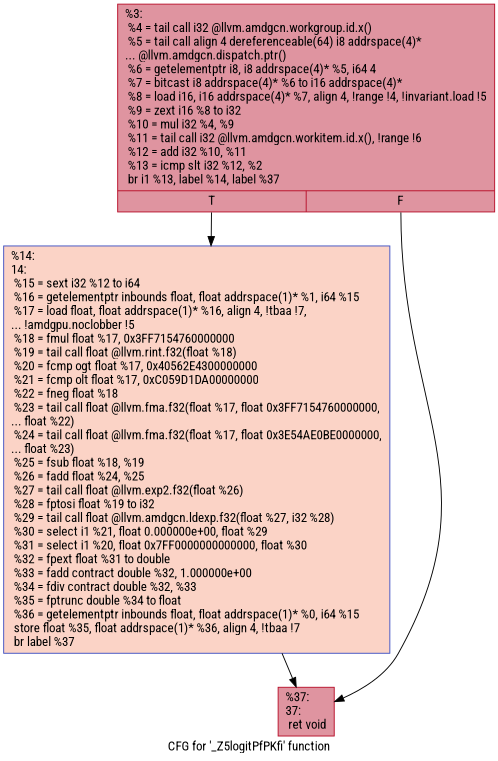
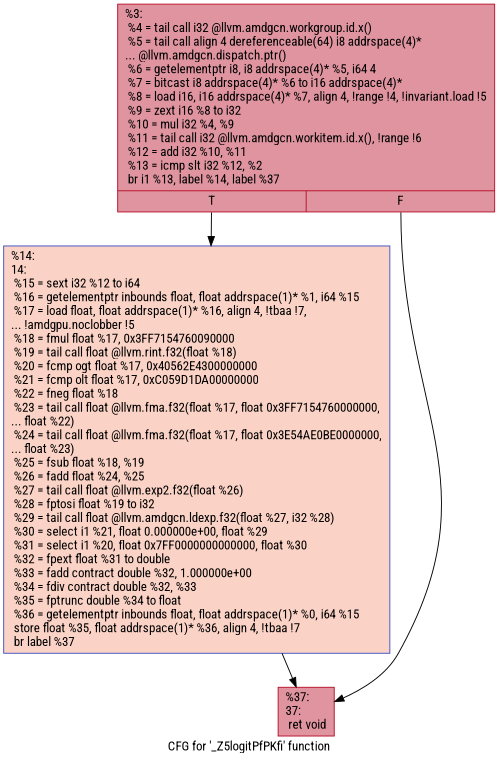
node "%14:": text "%18 = fmul float %17, 0x3FF7154760000000" -> "%18 = fmul float %17, 0x3FF7154760090000"
